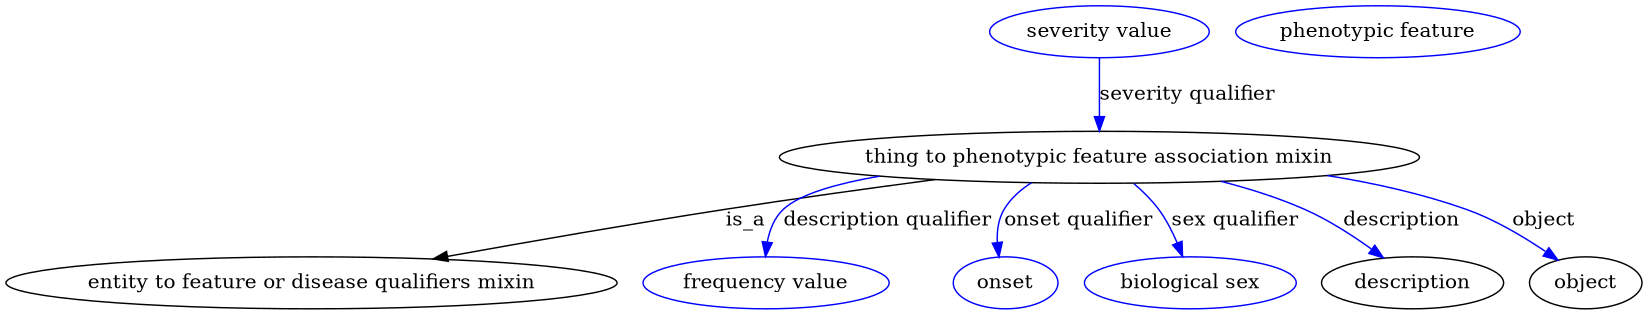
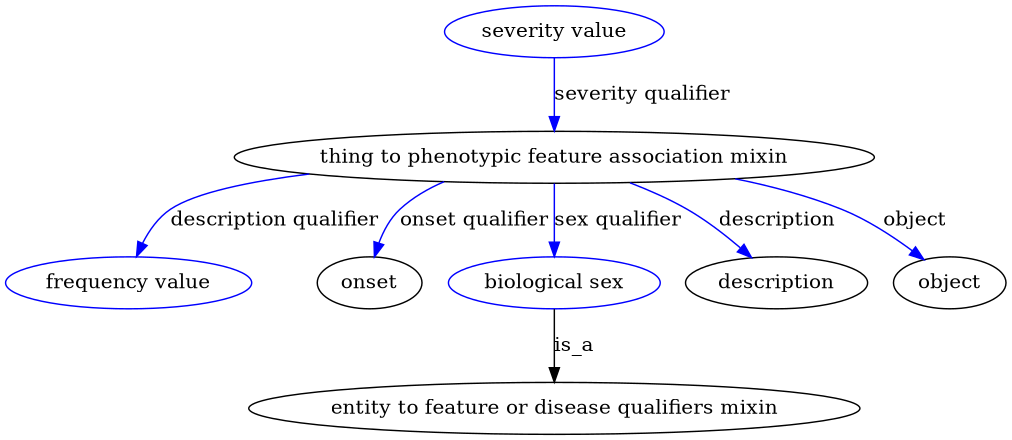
node "phenotypic feature": removed
edge "thing to phenotypic feature association mixin" -> "entity to feature or disease qualifiers mixin": now "biological sex" -> "entity to feature or disease qualifiers mixin"
node "onset": color blue -> black
